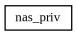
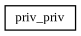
node "nas_priv": label "nas_priv" -> "priv_priv"
